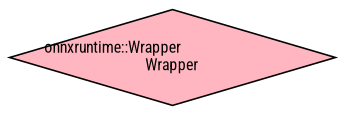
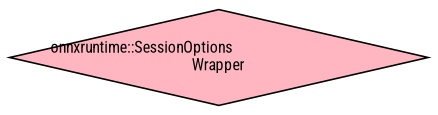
node "onnxruntime::Wrapper Wrapper": label "onnxruntime::Wrapper Wrapper" -> "onnxruntime::SessionOptions Wrapper"
